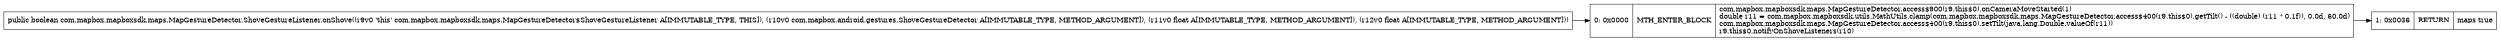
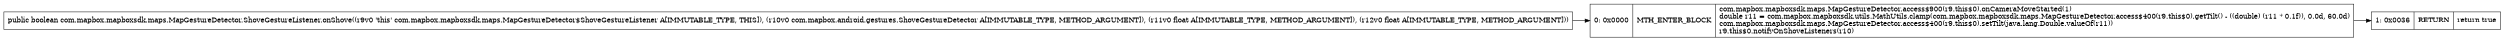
node "1: 0x0036": text "maps true" -> "return true"
